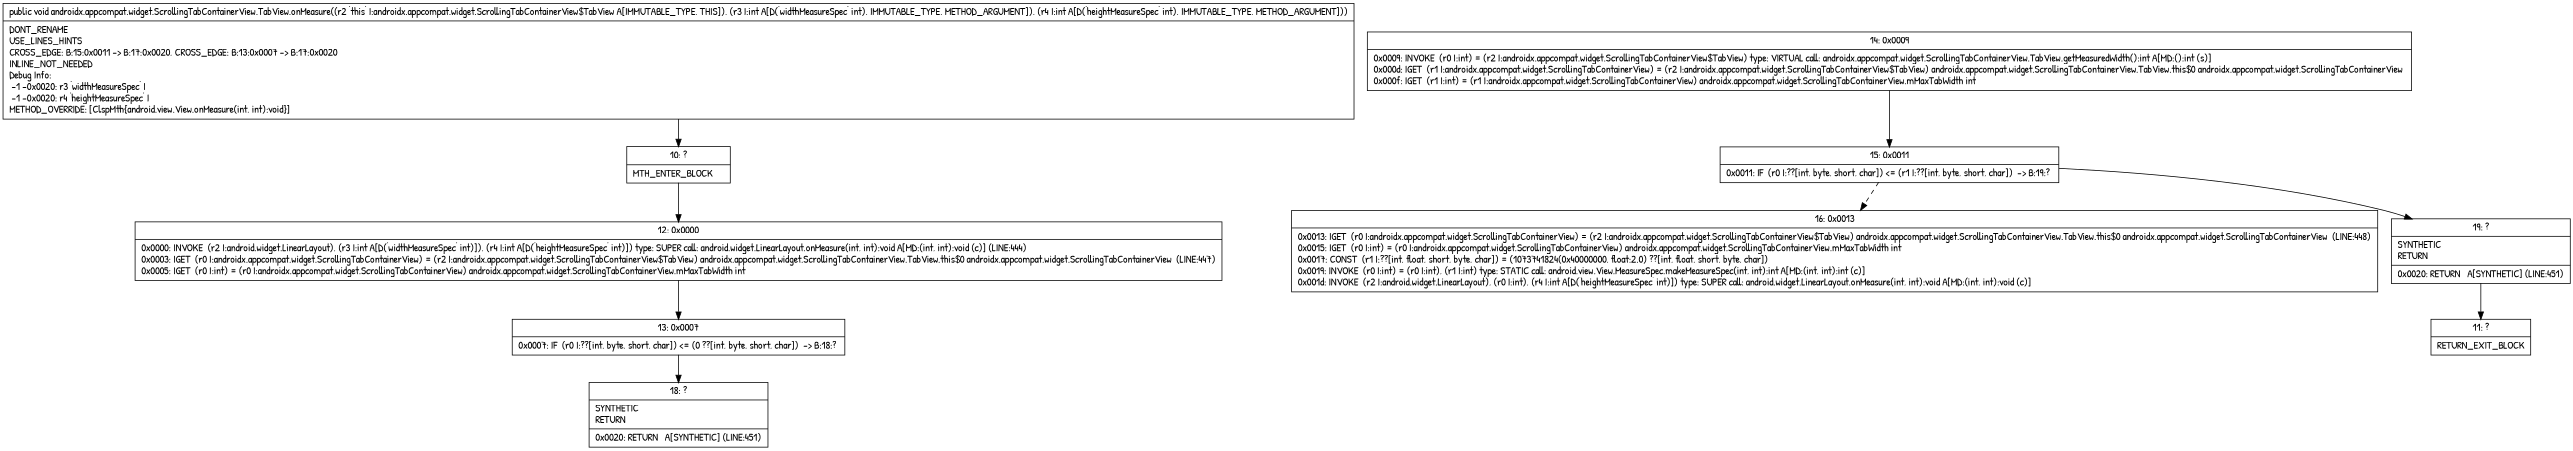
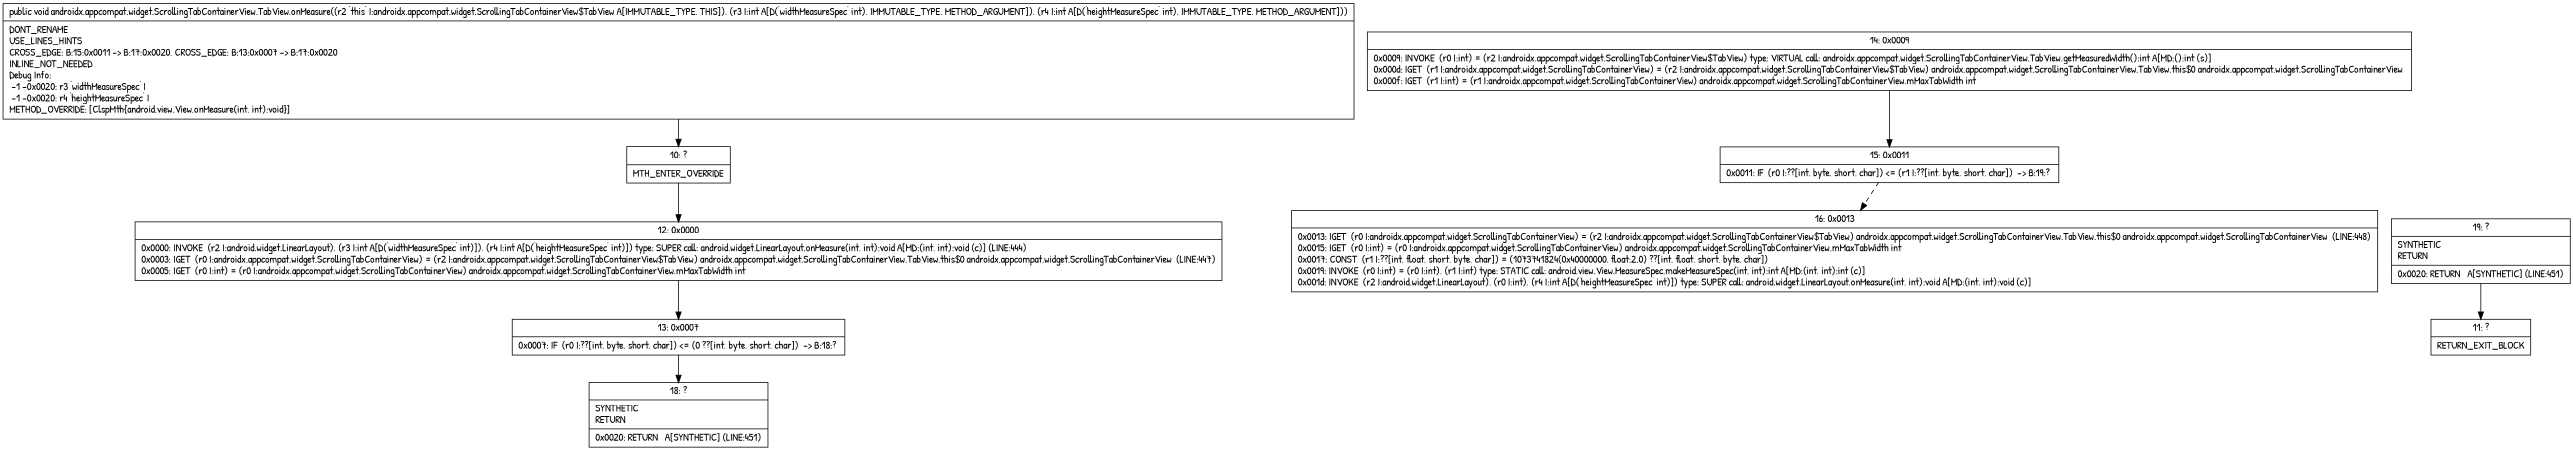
node "10: ?": text "MTH_ENTER_BLOCK" -> "MTH_ENTER_OVERRIDE"
edge "15: 0x0011" -> "19: ?": removed
